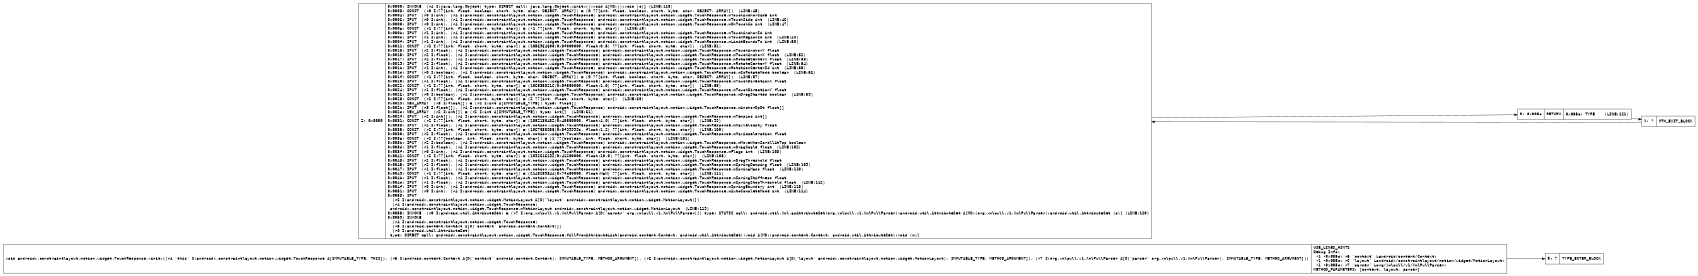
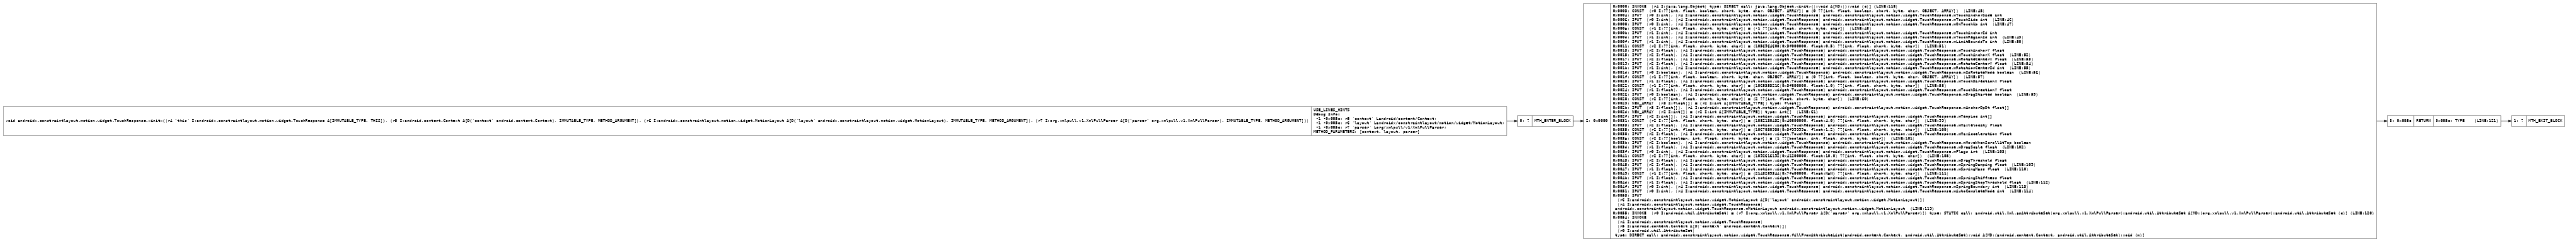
edge "1: ?" -> "2: 0x0000": now "0: ?" -> "2: 0x0000"
node "2: 0x0000": text "0x0059: INVOKE" -> "0x0054: INVOKE"
node "0: ?": text "TYPE_ENTER_BLOCK" -> "MTH_ENTER_BLOCK"
